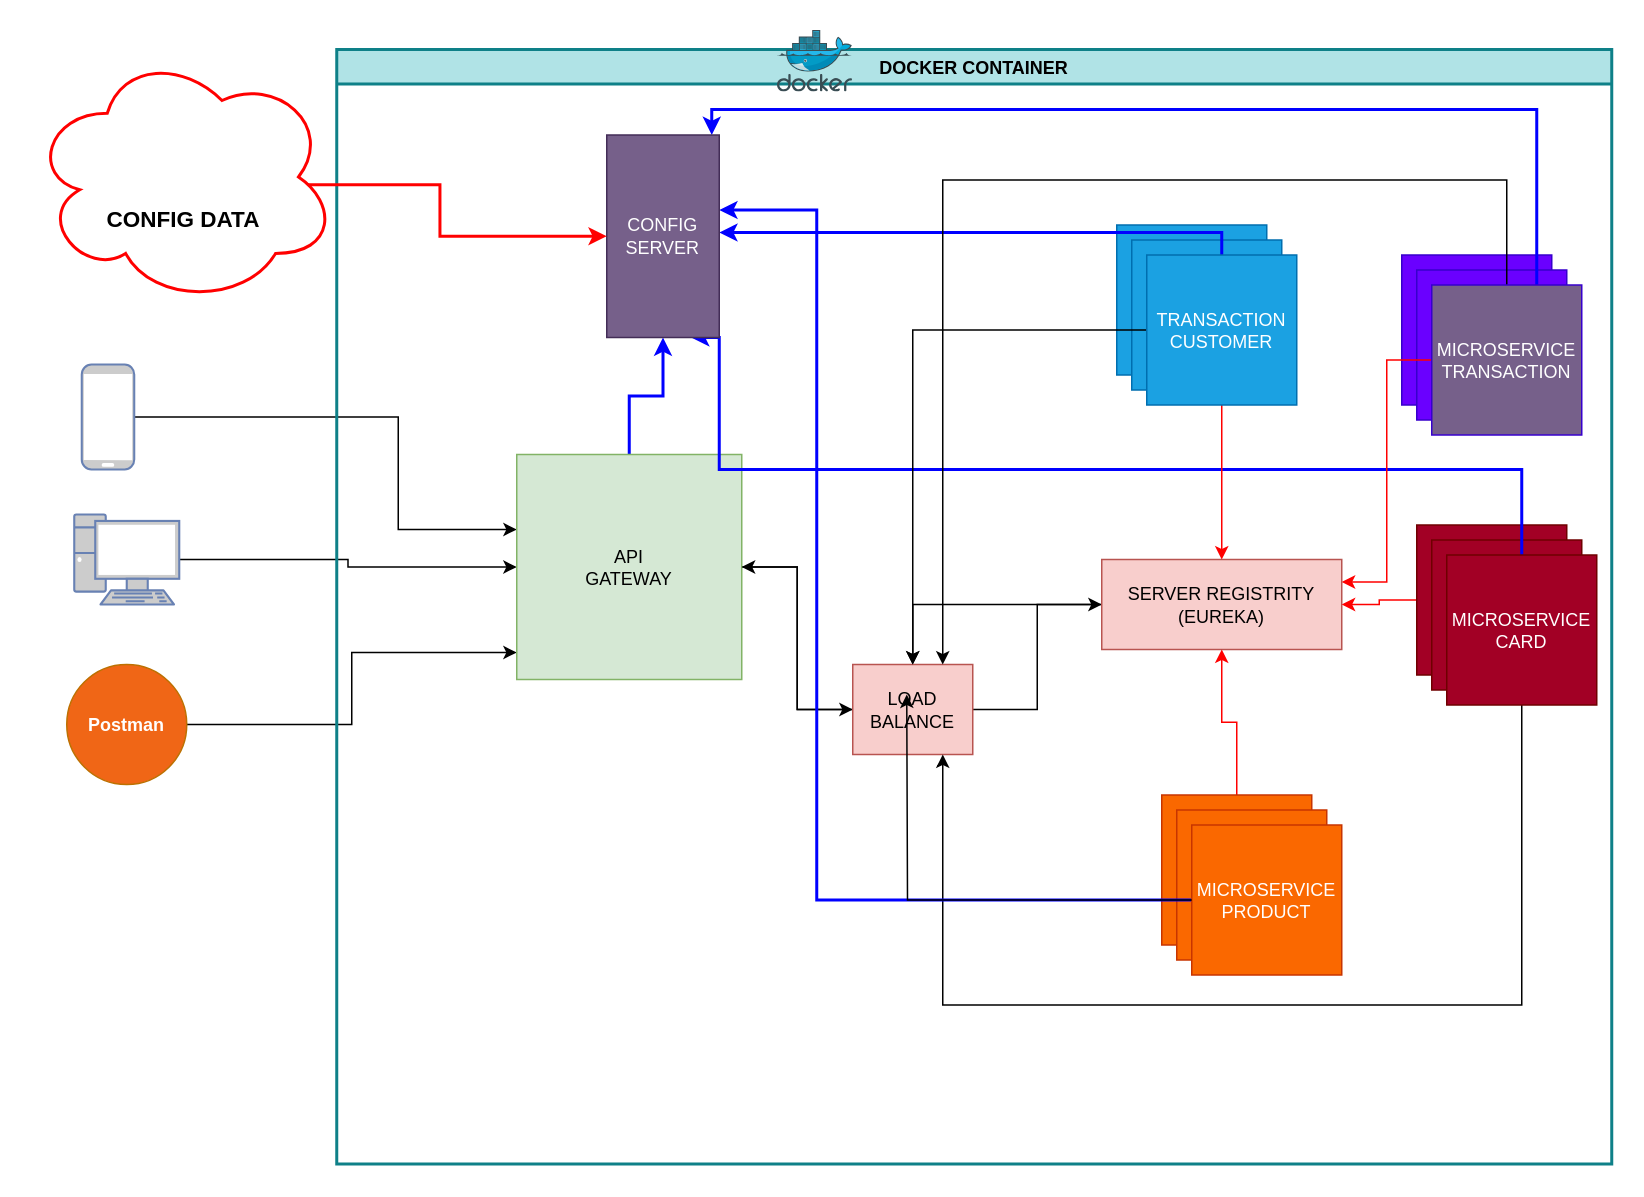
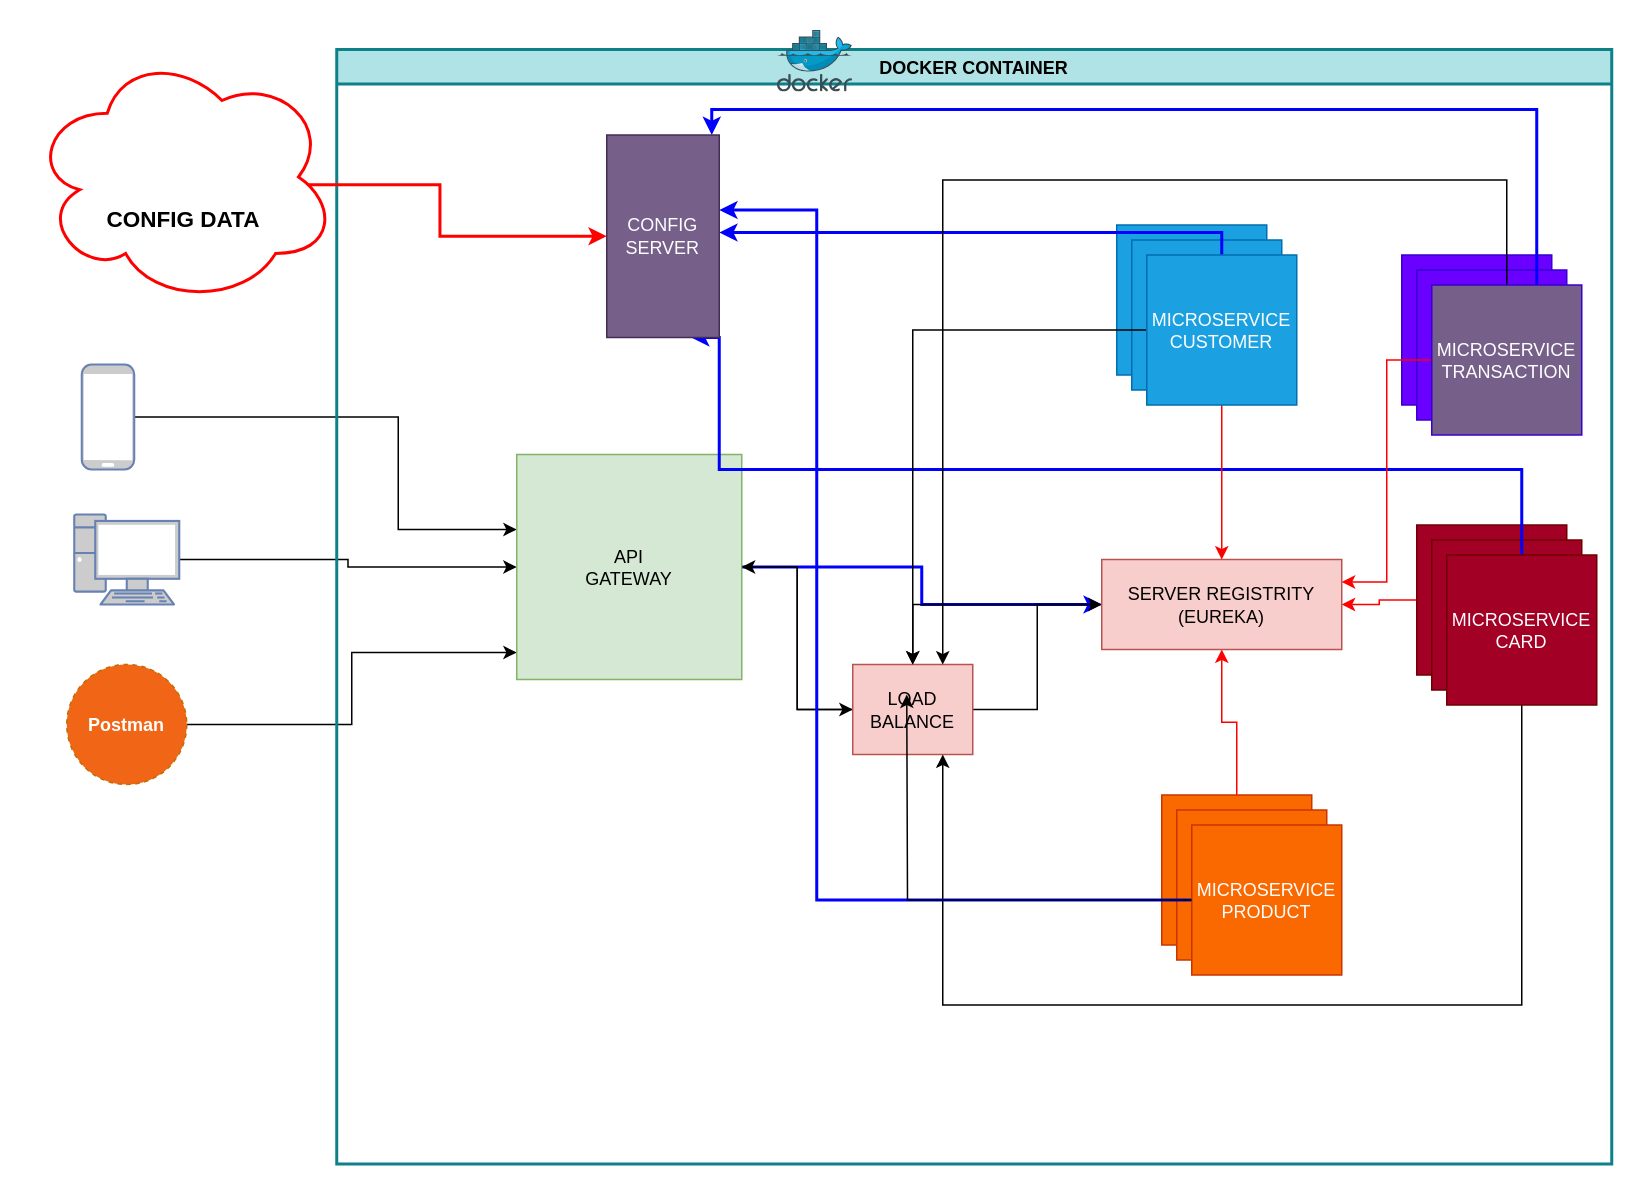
node "TRANSACTION CUSTOMER": label "TRANSACTION CUSTOMER" -> "MICROSERVICE CUSTOMER"
edge "API GATEWAY" -> "CONFIG SERVER": now "API GATEWAY" -> "SERVER REGISTRITY (EUREKA)"
node "Postman": style solid -> dashed
